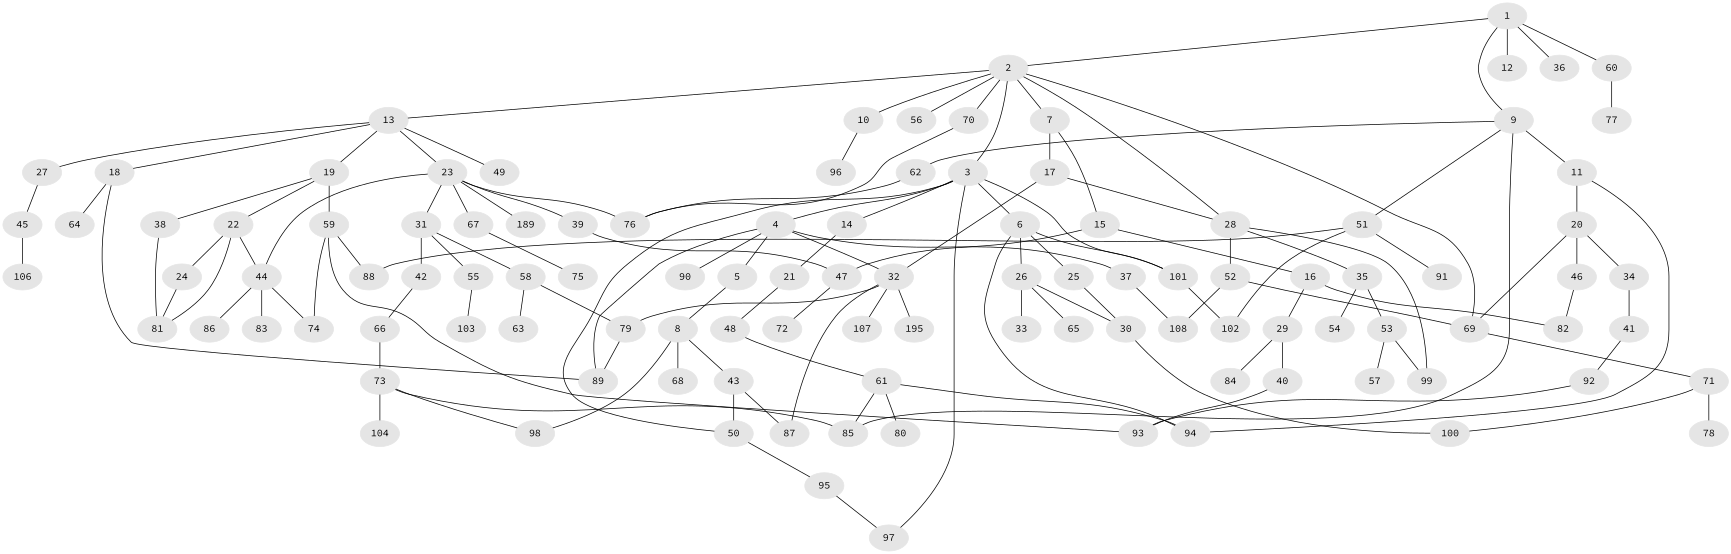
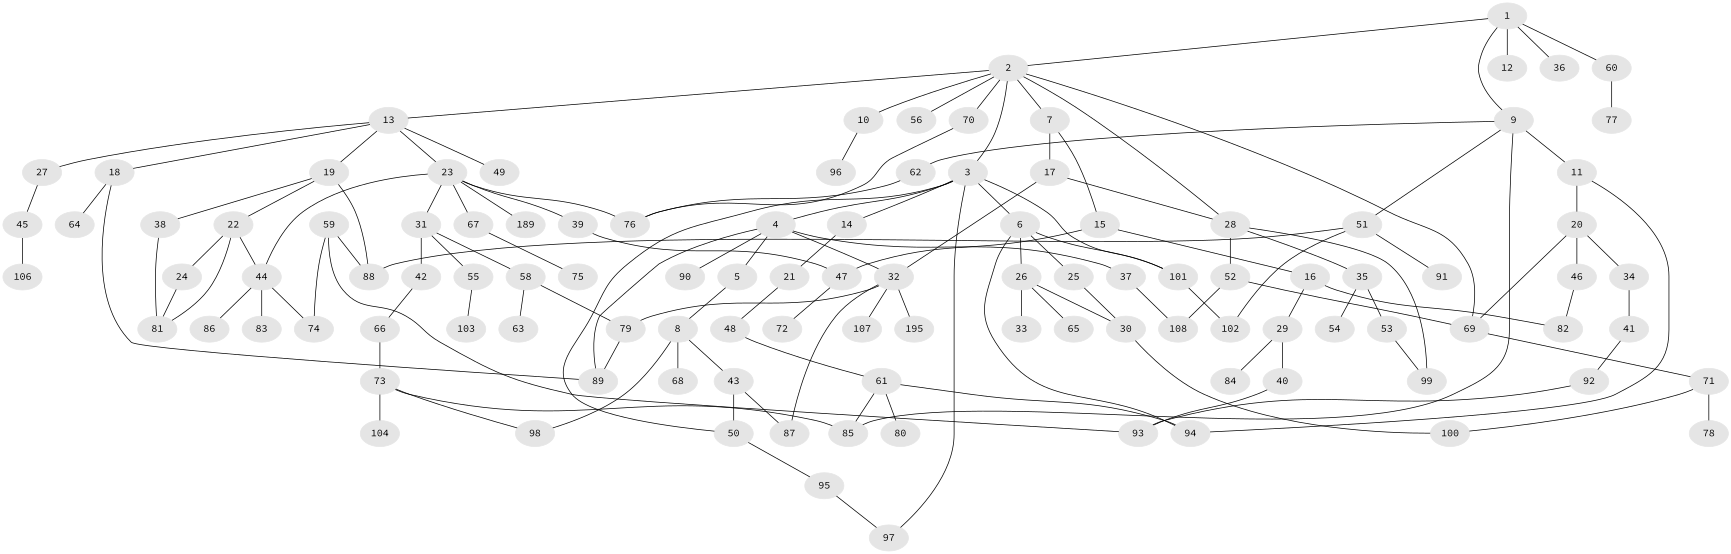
edge "19" -- "59": now "19" -- "88"
node "57": removed
